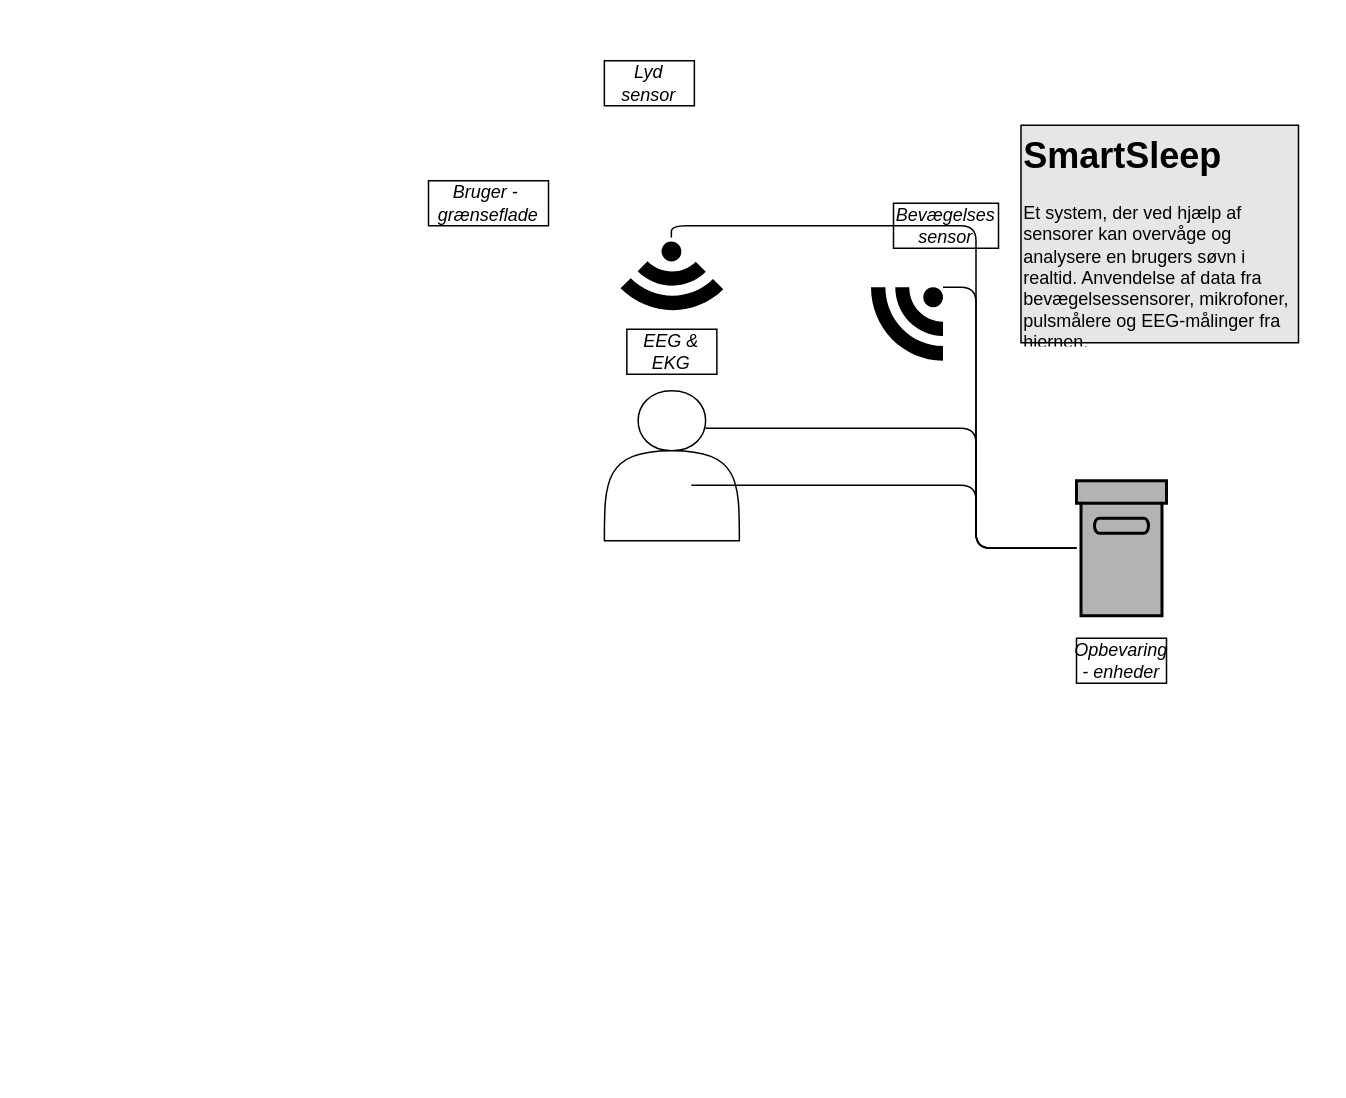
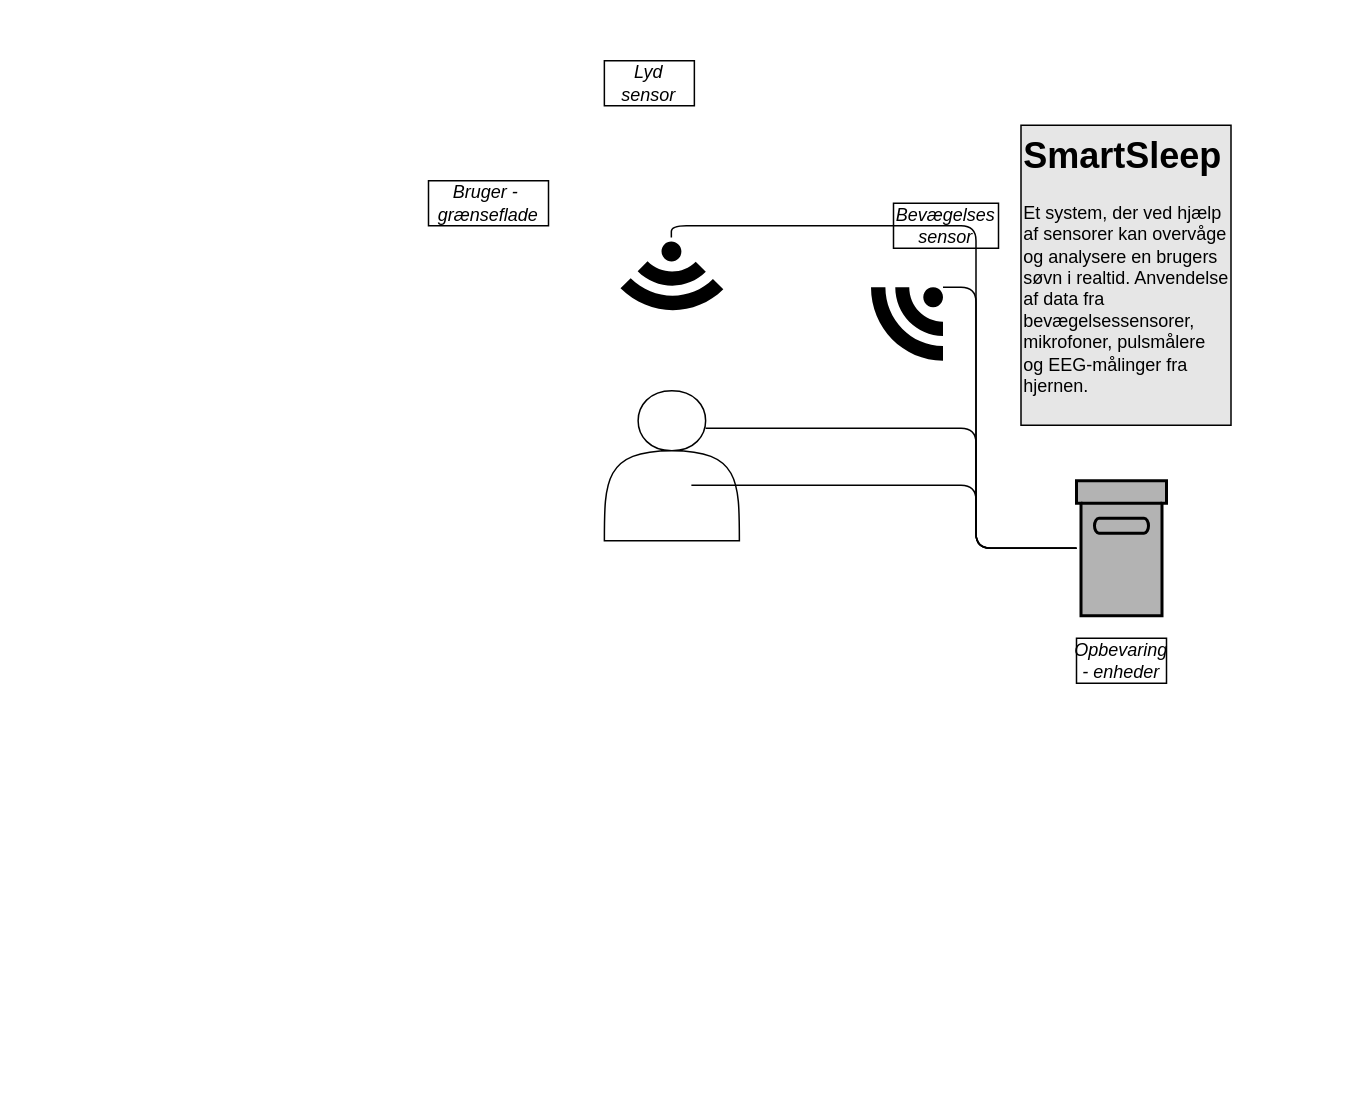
node "SmartSleepEt system, der ved hjælp af sensorer kan overvåge og analysere en brugers søvn i realtid. Anvendelse af data fra bevægelsessensorer, mikrofoner, pulsmålere og EEG-målinger fra hjernen.": size 278x218 -> 210x300
node "EEG & EKG": removed
